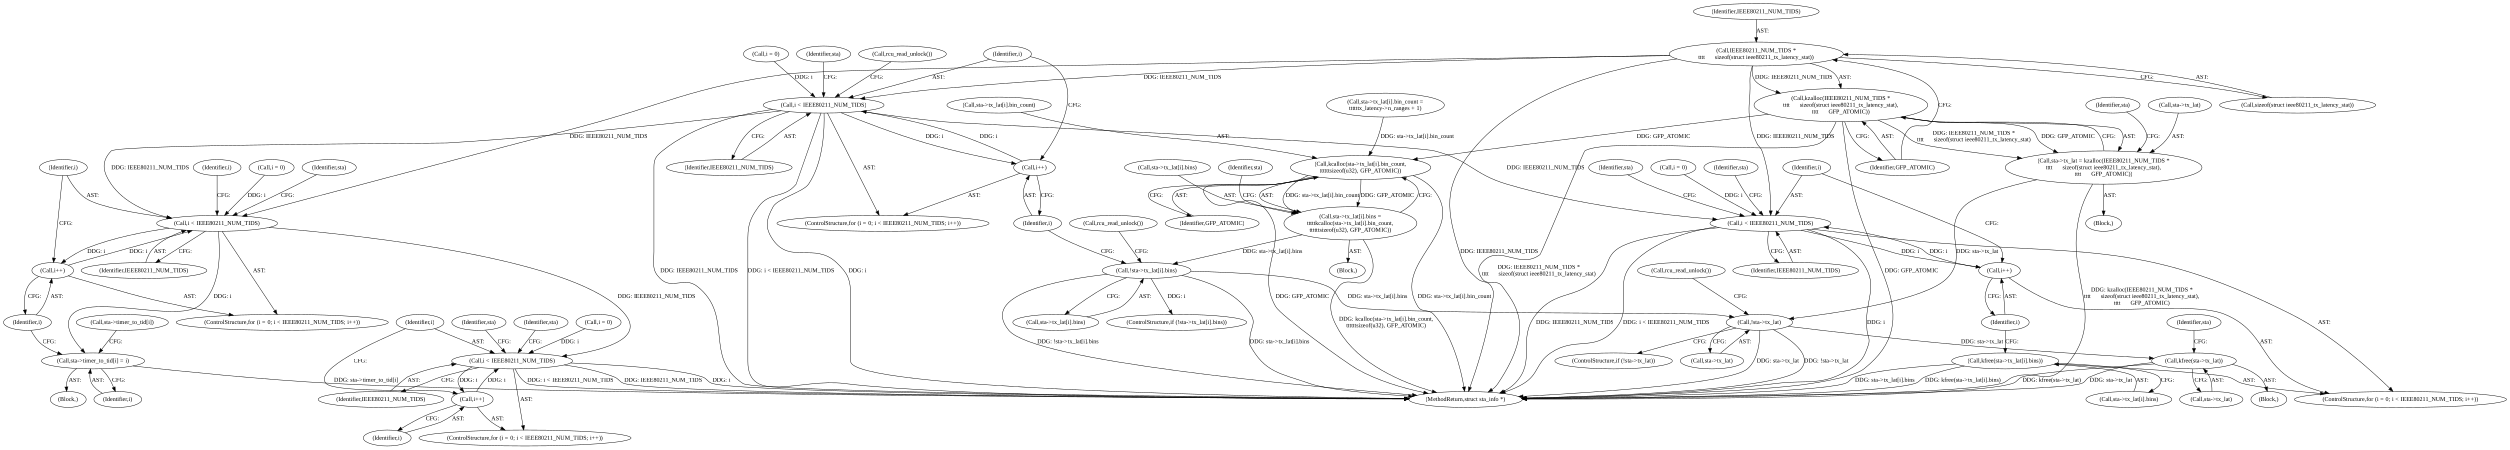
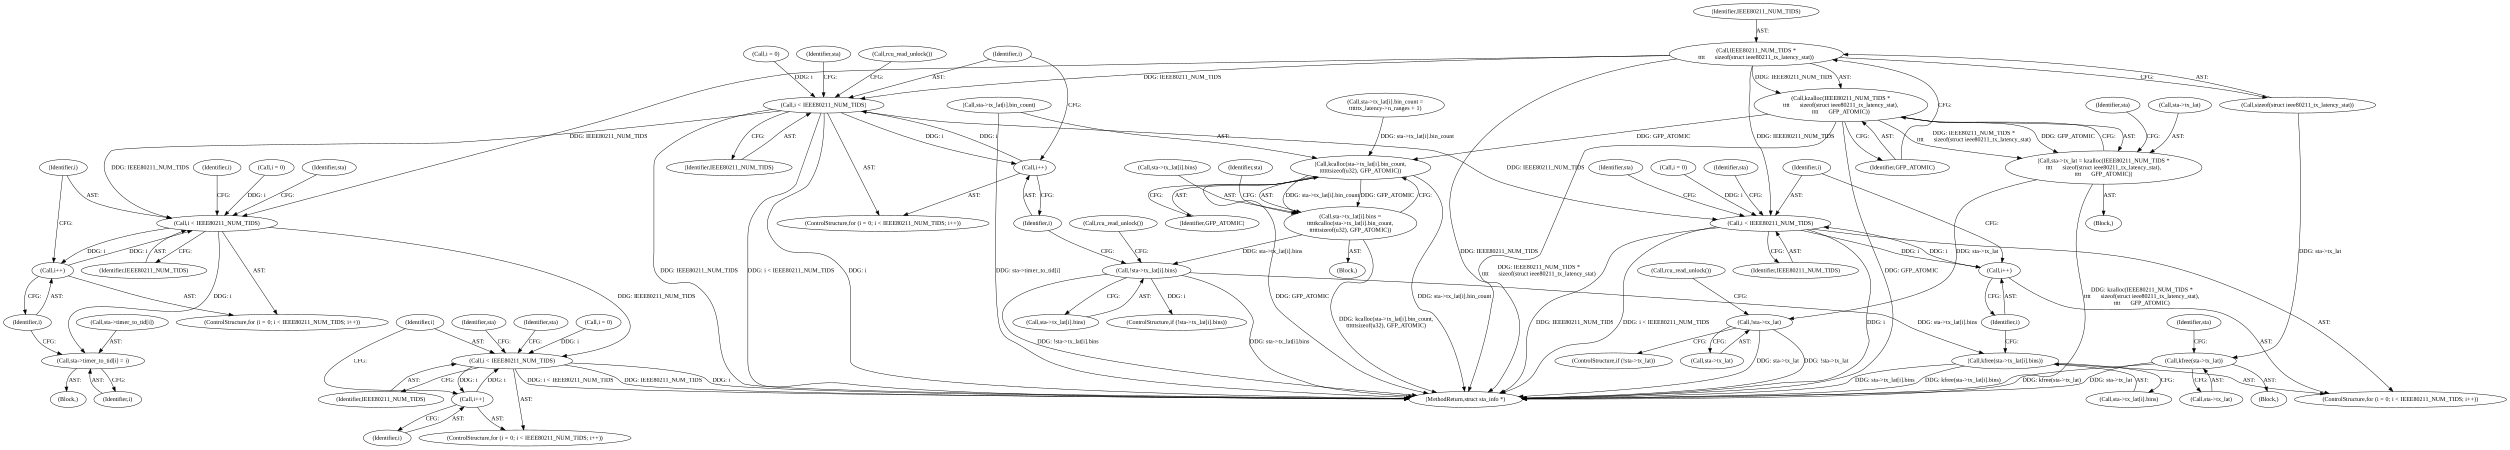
edge "(Call,!sta->tx_lat[i].bins)" -> "(Call,!sta->tx_lat)": now "(Call,!sta->tx_lat[i].bins)" -> "(Call,kfree(sta->tx_lat[i].bins))"
edge "(Call,sta->timer_to_tid[i])" -> "(Call,sta->timer_to_tid[i] = i)": label "CFG: " -> "AST: "
edge "(Call,!sta->tx_lat)" -> "(Call,kfree(sta->tx_lat))": now "(Call,sizeof(struct ieee80211_tx_latency_stat))" -> "(Call,kfree(sta->tx_lat))"
edge "(Call,sta->timer_to_tid[i] = i)" -> "(MethodReturn,struct sta_info *)": now "(Call,sta->tx_lat[i].bin_count)" -> "(MethodReturn,struct sta_info *)"
